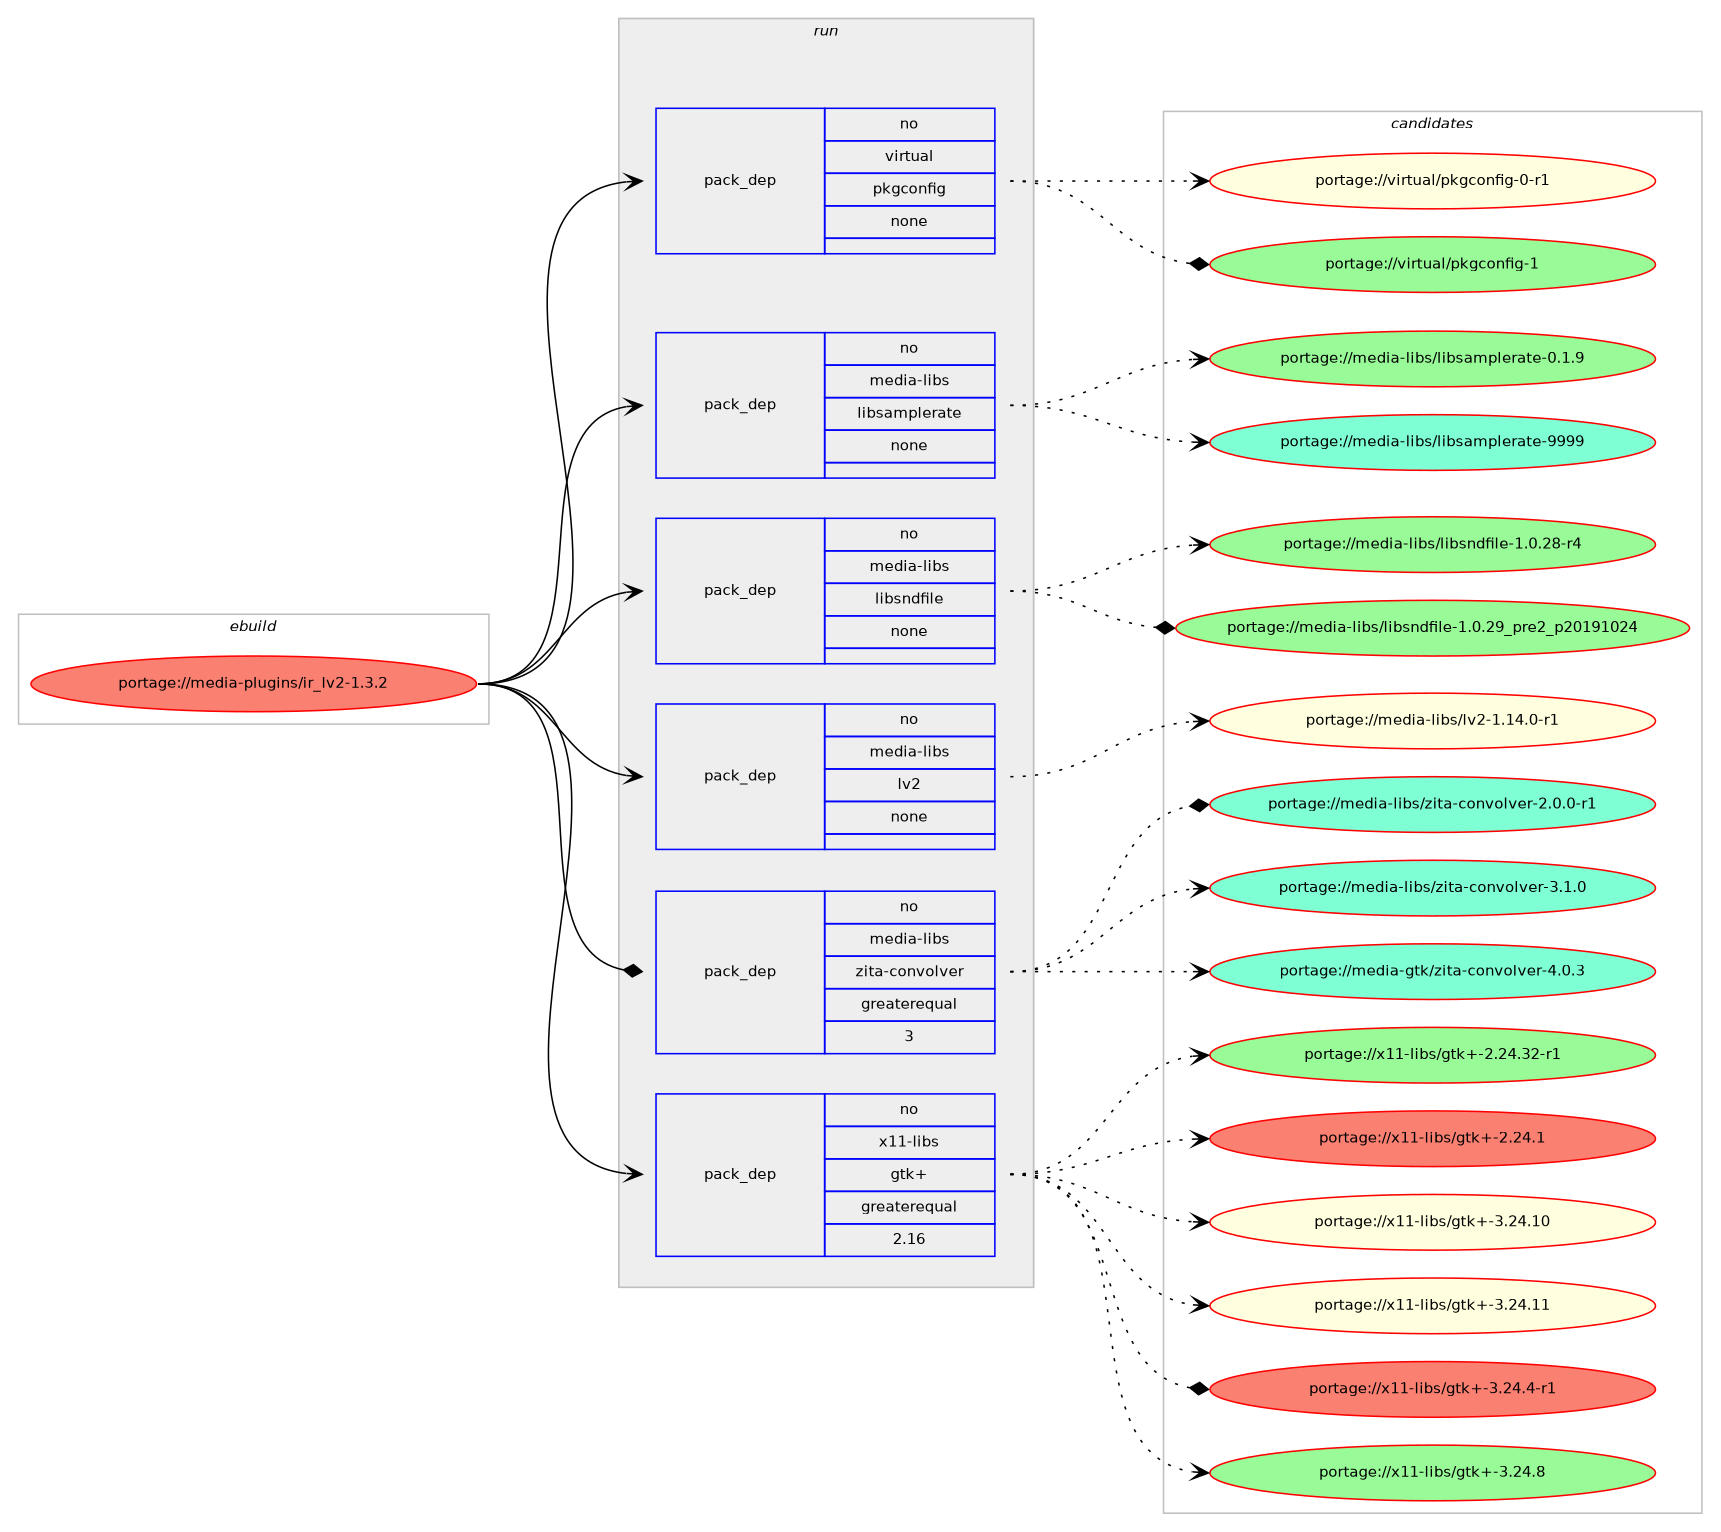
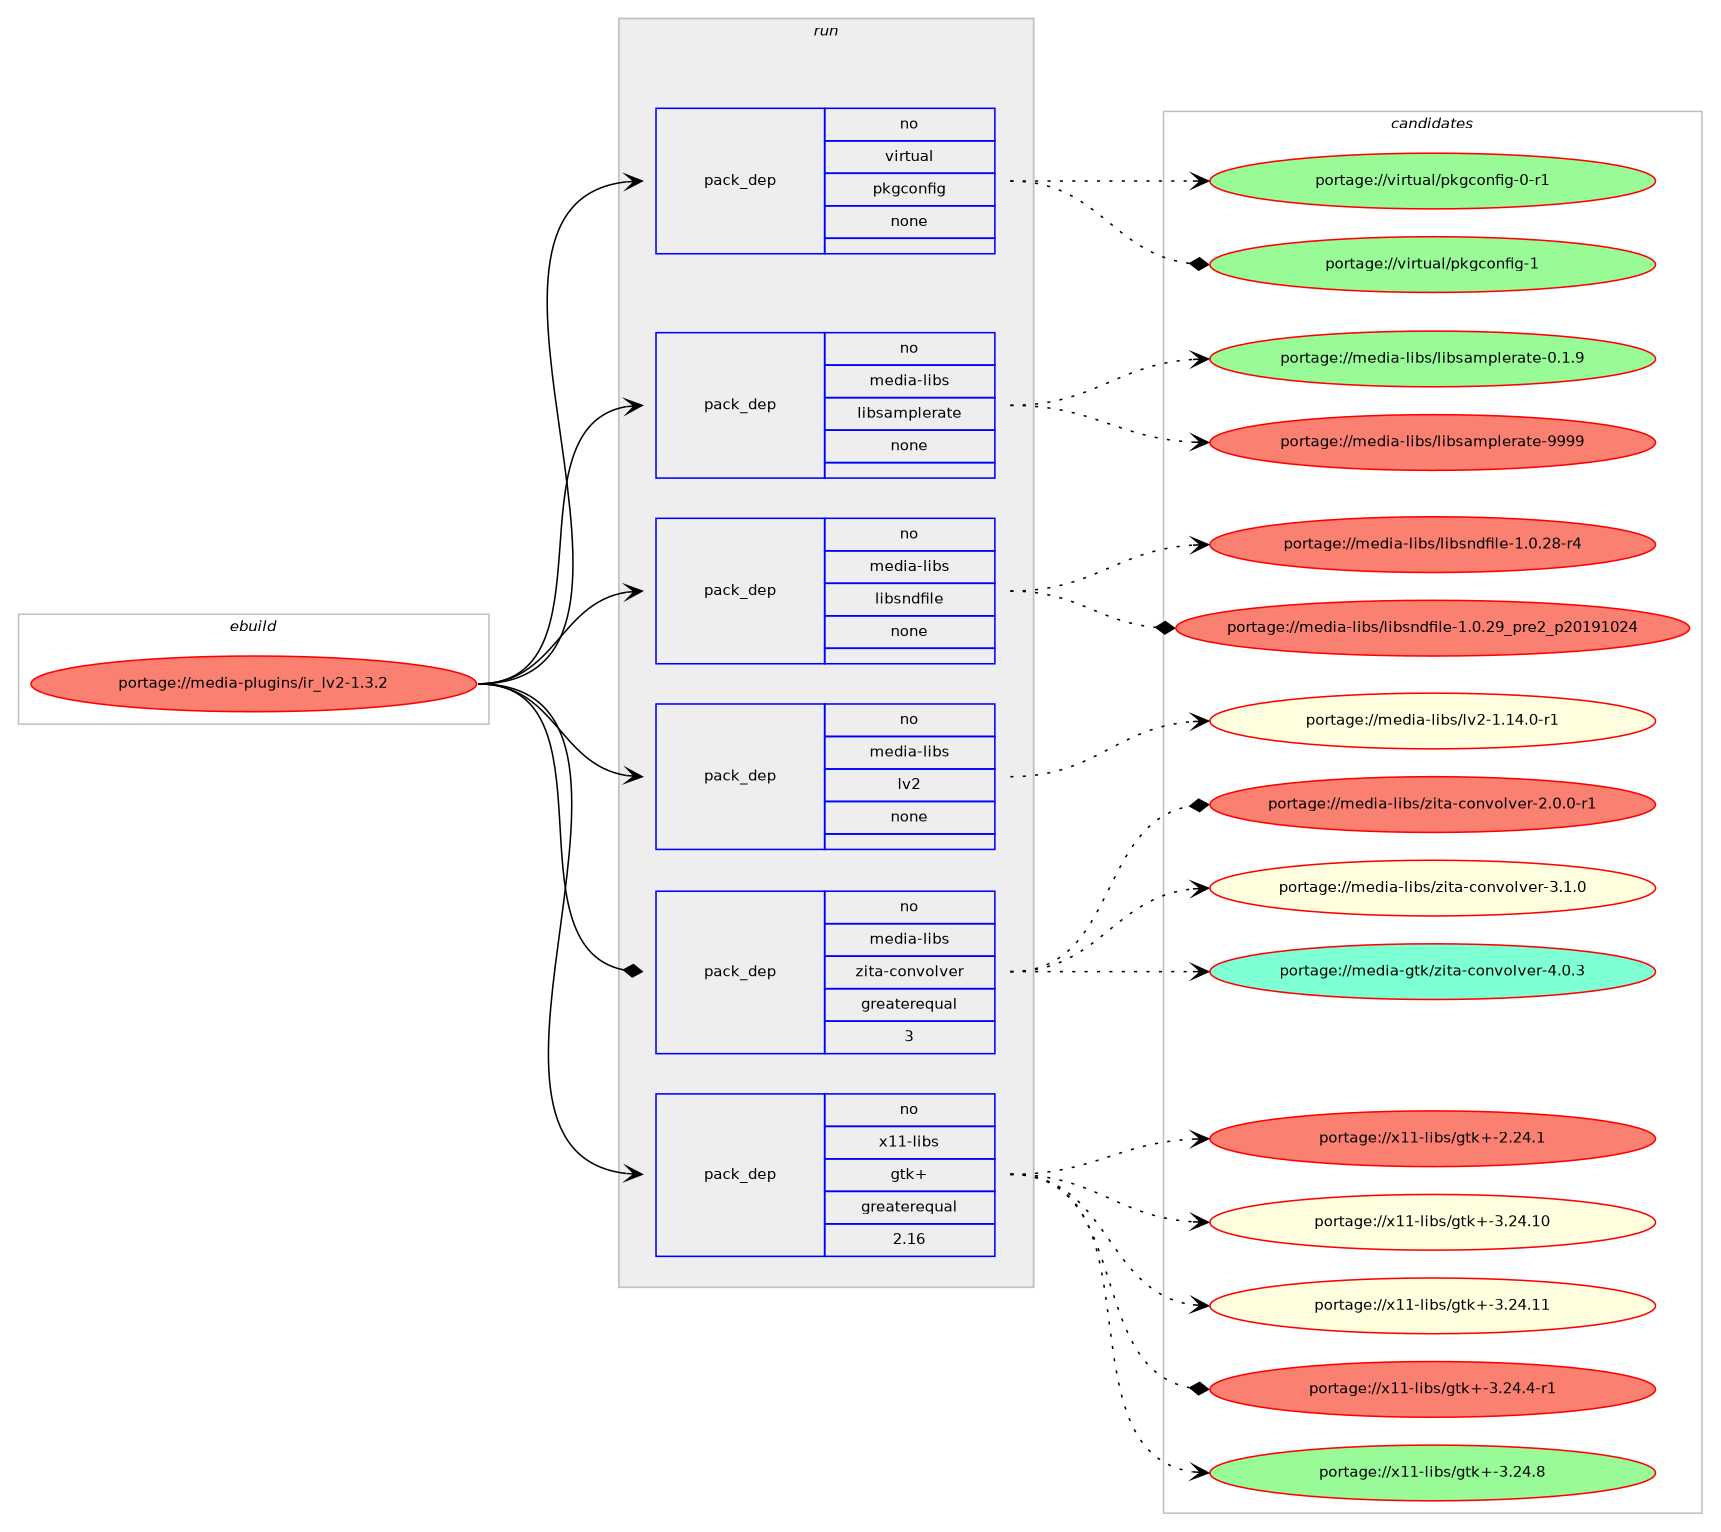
node "portage://virtual/pkgconfig-0-r1": fillcolor lightyellow -> palegreen
node "portage://media-libs/libsamplerate-9999": fillcolor aquamarine -> salmon
node "portage://media-libs/libsndfile-1.0.28-r4": fillcolor palegreen -> salmon
node "portage://media-libs/libsndfile-1.0.29_pre2_p20191024": fillcolor palegreen -> salmon
node "portage://media-libs/zita-convolver-2.0.0-r1": fillcolor aquamarine -> salmon
node "portage://media-libs/zita-convolver-3.1.0": fillcolor aquamarine -> lightyellow
node "portage://x11-libs/gtk+-2.24.32-r1": removed
